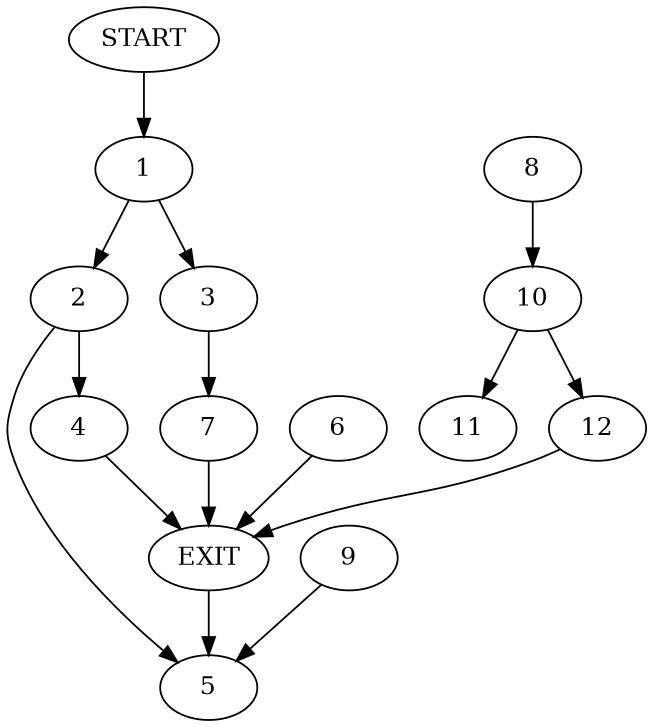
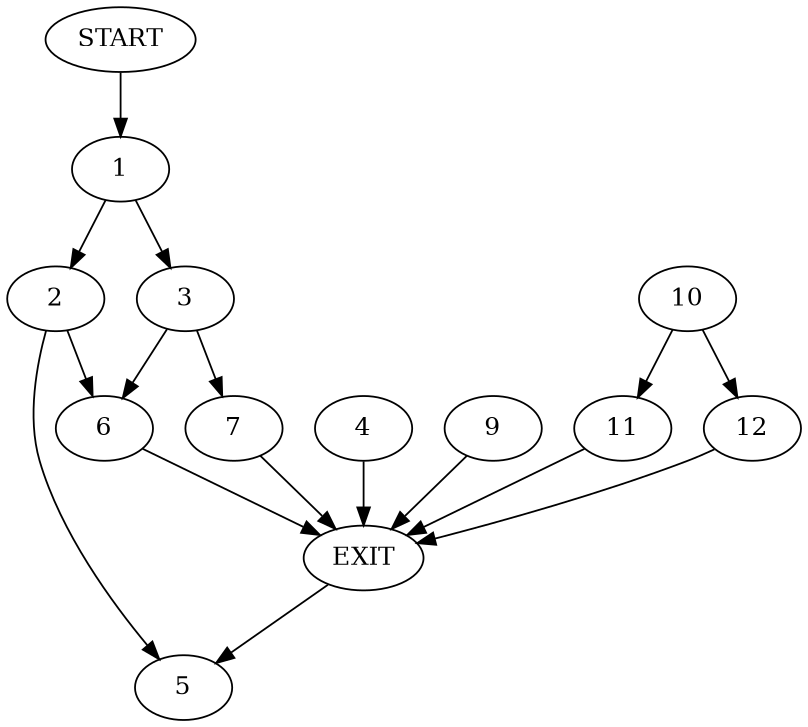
node "8": removed
edge "2" -> "4": now "2" -> "6"
edge "3" -> "6": added
edge "11" -> "EXIT": added
edge "9" -> "5": now "9" -> "EXIT"
